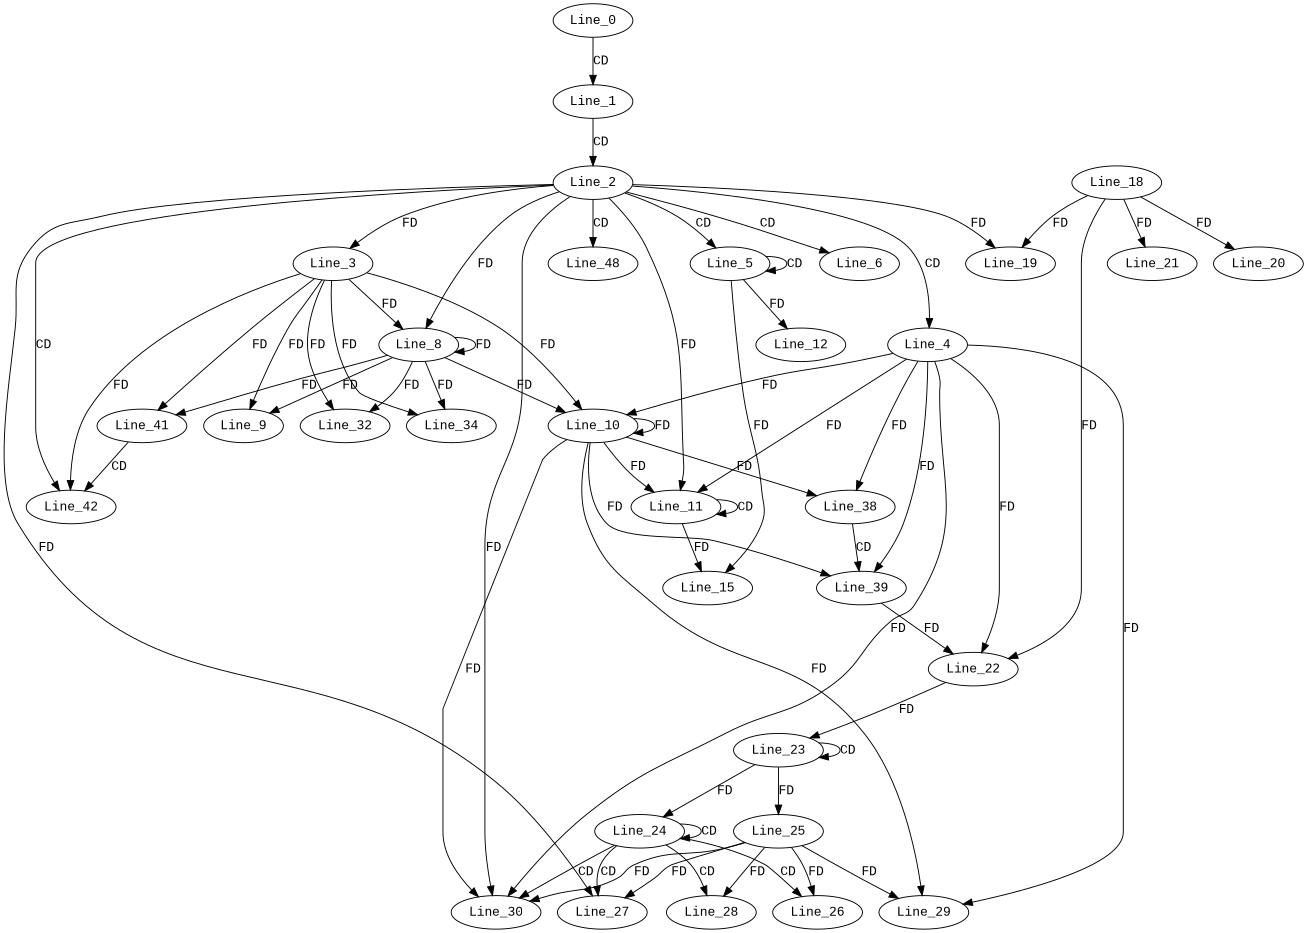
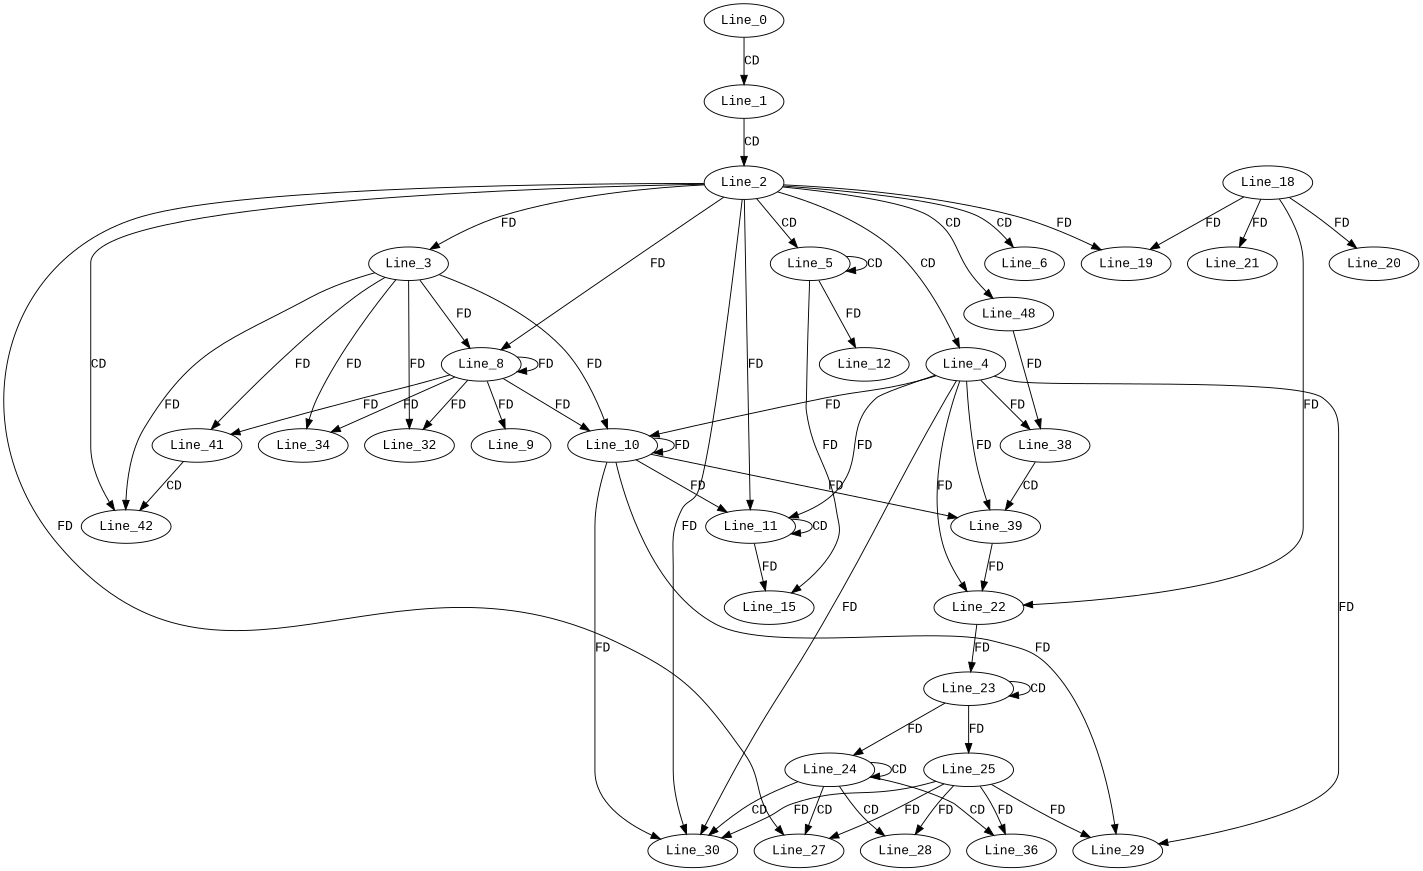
edge "Line_3" -> "Line_9": removed, label "FD"
edge "Line_10" -> "Line_38": now "Line_48" -> "Line_38"
node "Line_26": label "Line_26" -> "Line_36"
